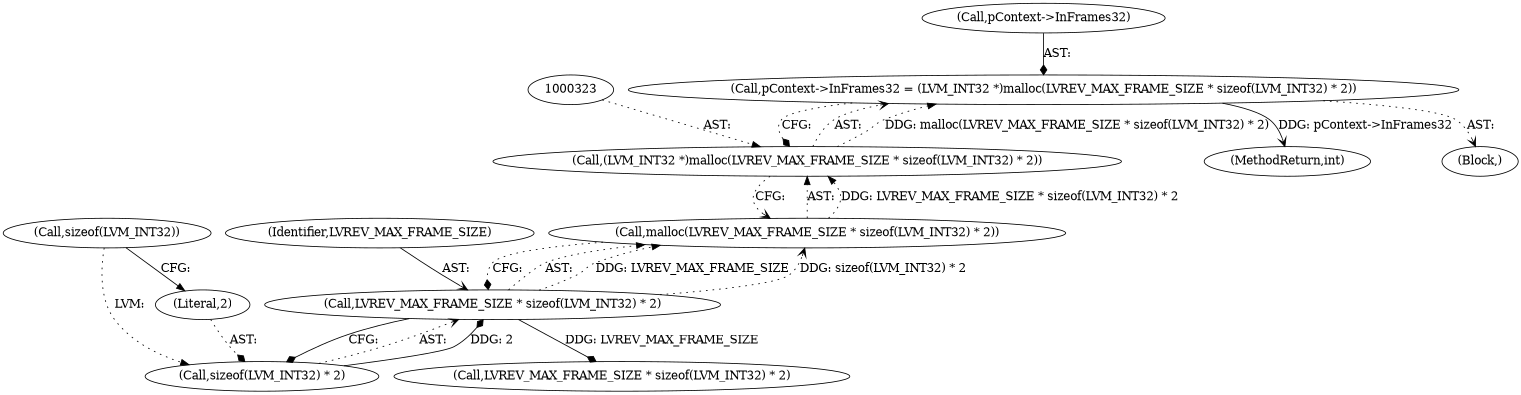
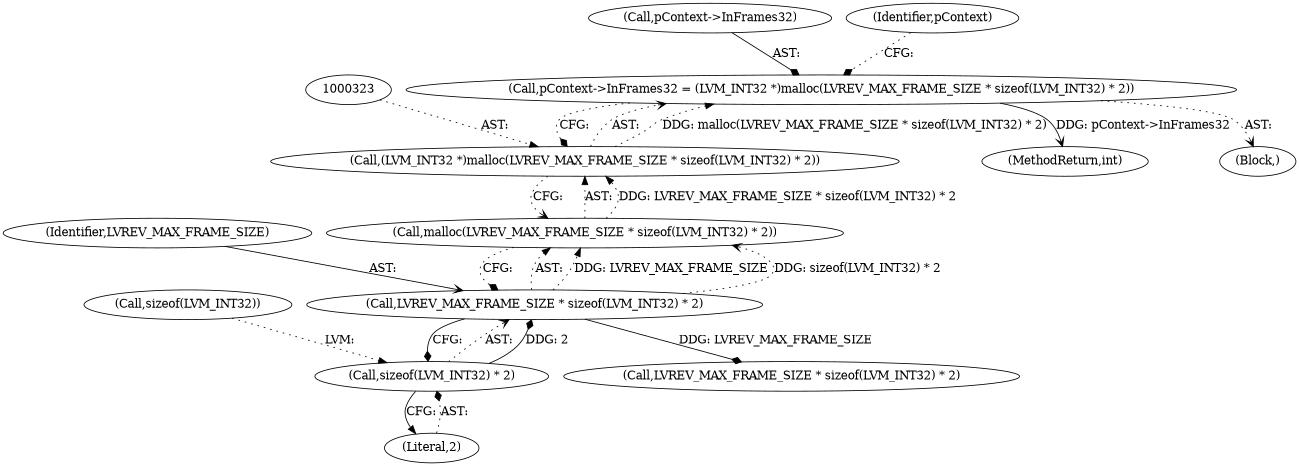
node "(Identifier,pContext)": added
edge "(Call,sizeof(LVM_INT32))" -> "(Literal,2)": now "(Call,sizeof(LVM_INT32) * 2)" -> "(Literal,2)"
